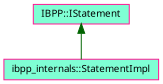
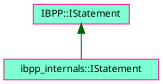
node "ibpp_internals::StatementImpl": label "ibpp_internals::StatementImpl" -> "ibpp_internals::IStatement"
